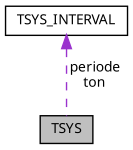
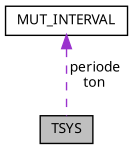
node "TSYS_INTERVAL": label "TSYS_INTERVAL" -> "MUT_INTERVAL"
